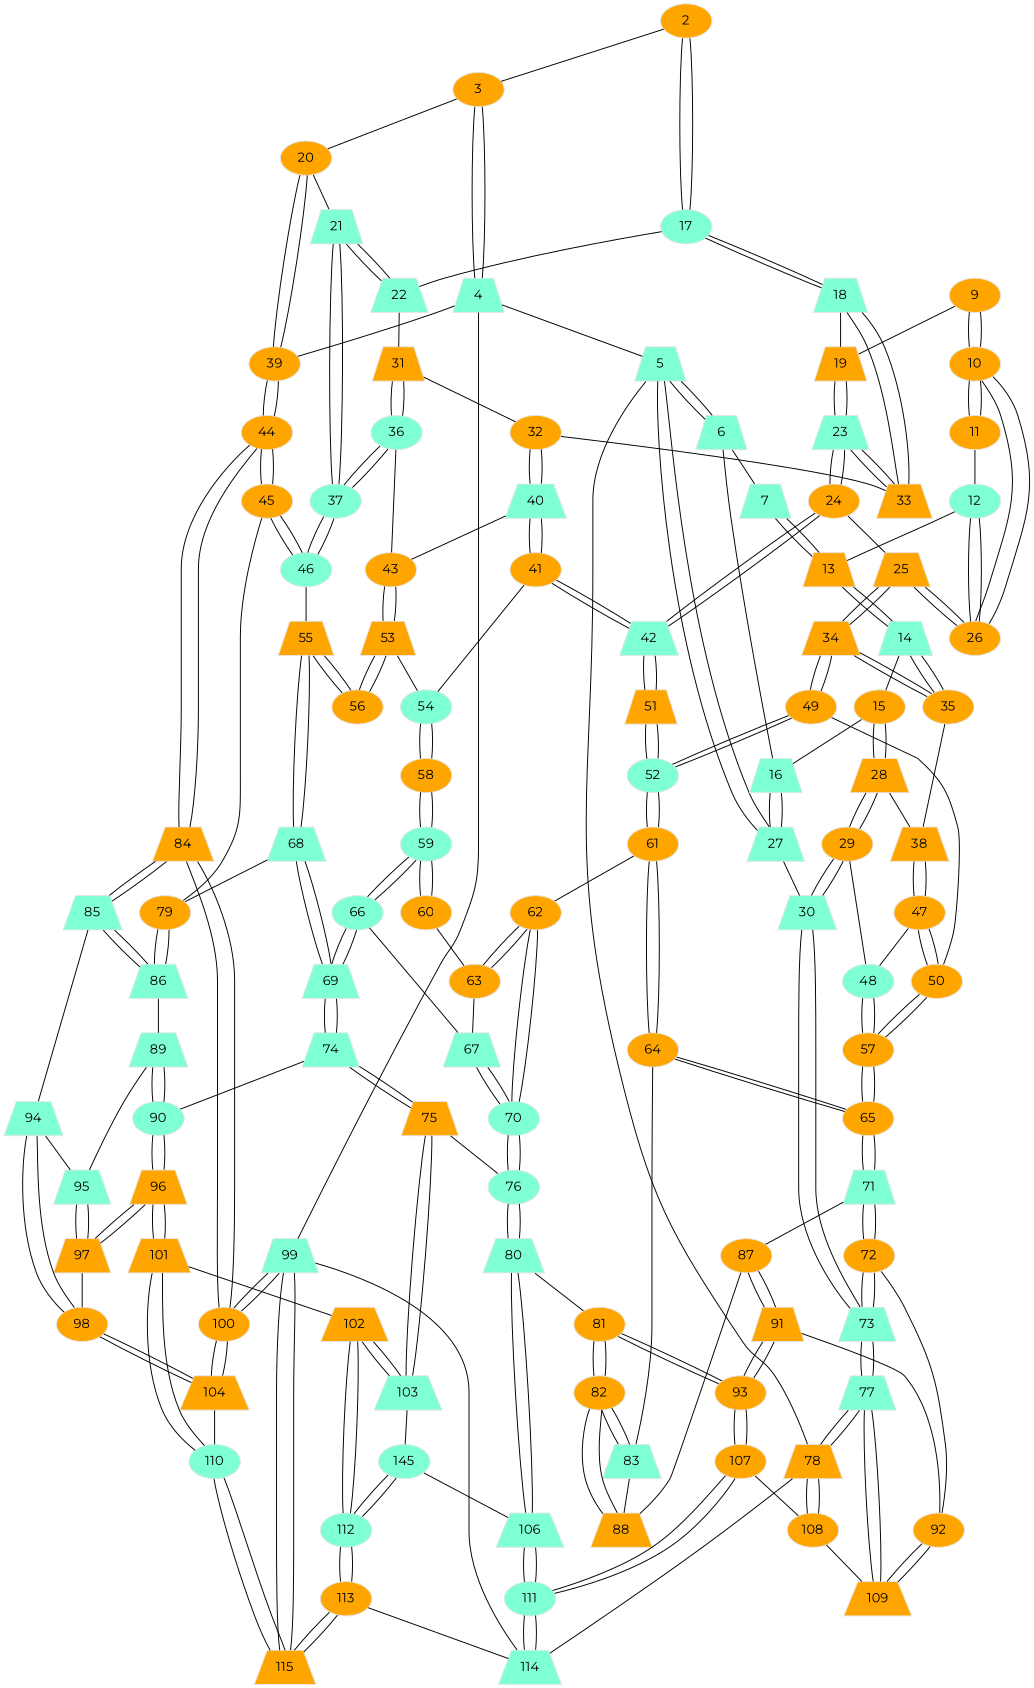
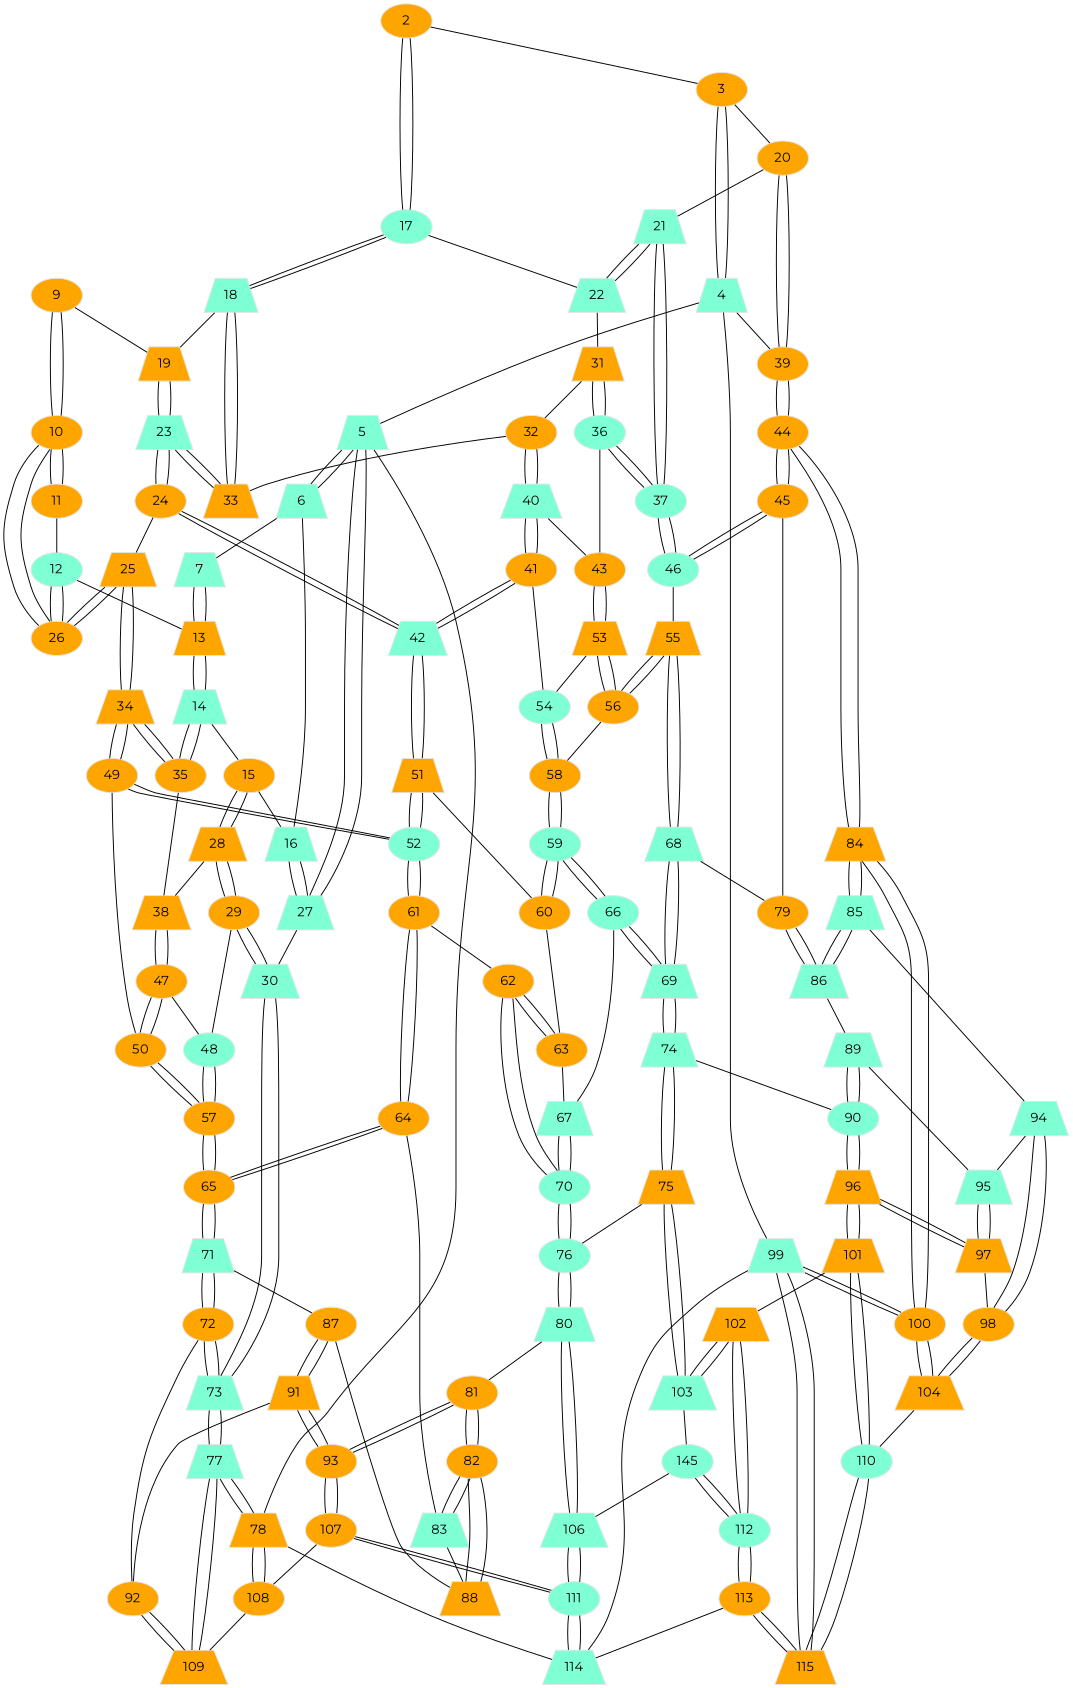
edge "56" -- "58": added
edge "51" -- "60": added
